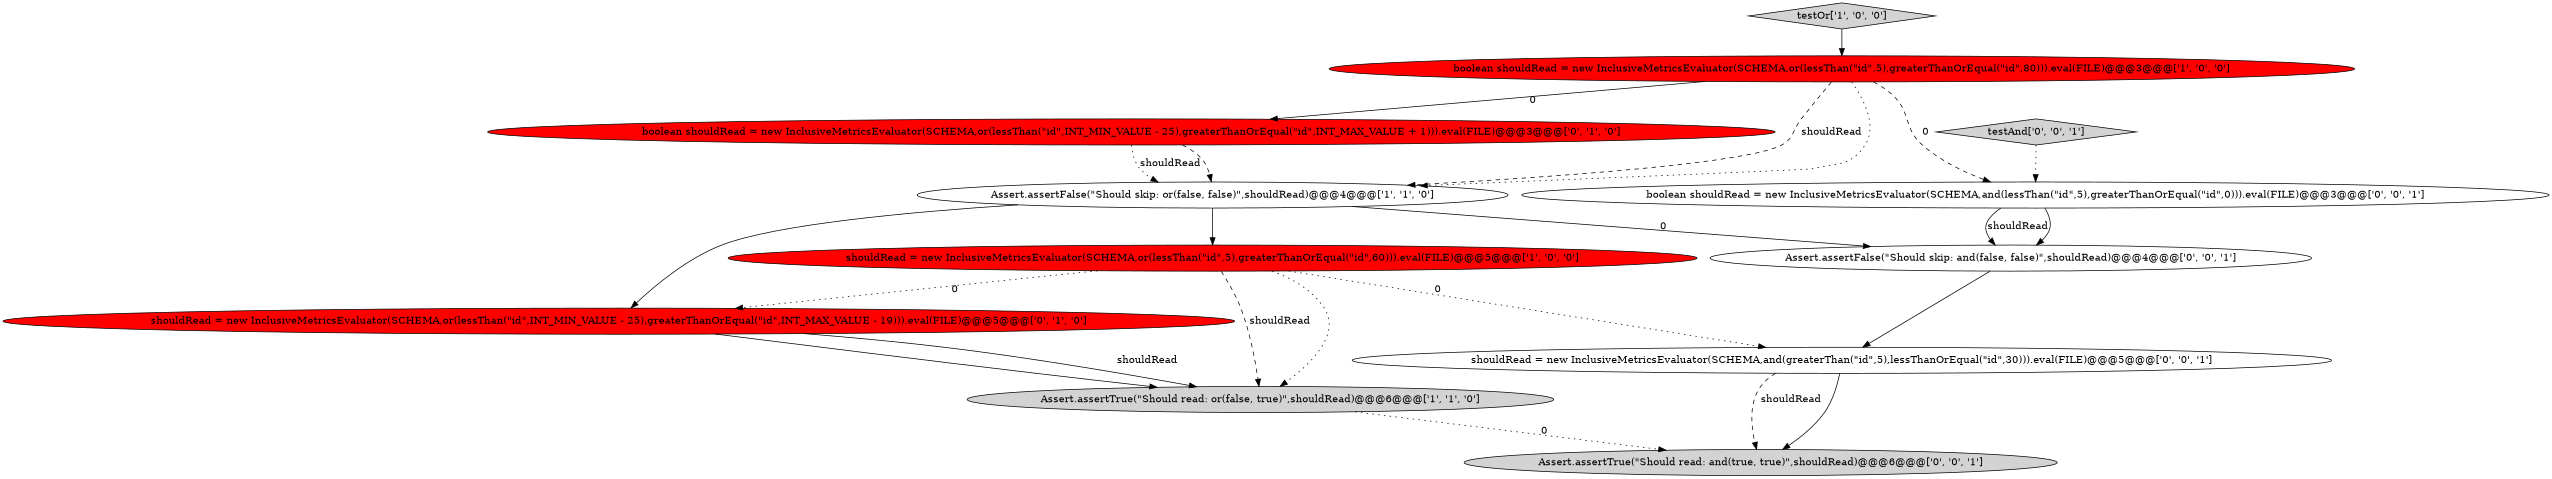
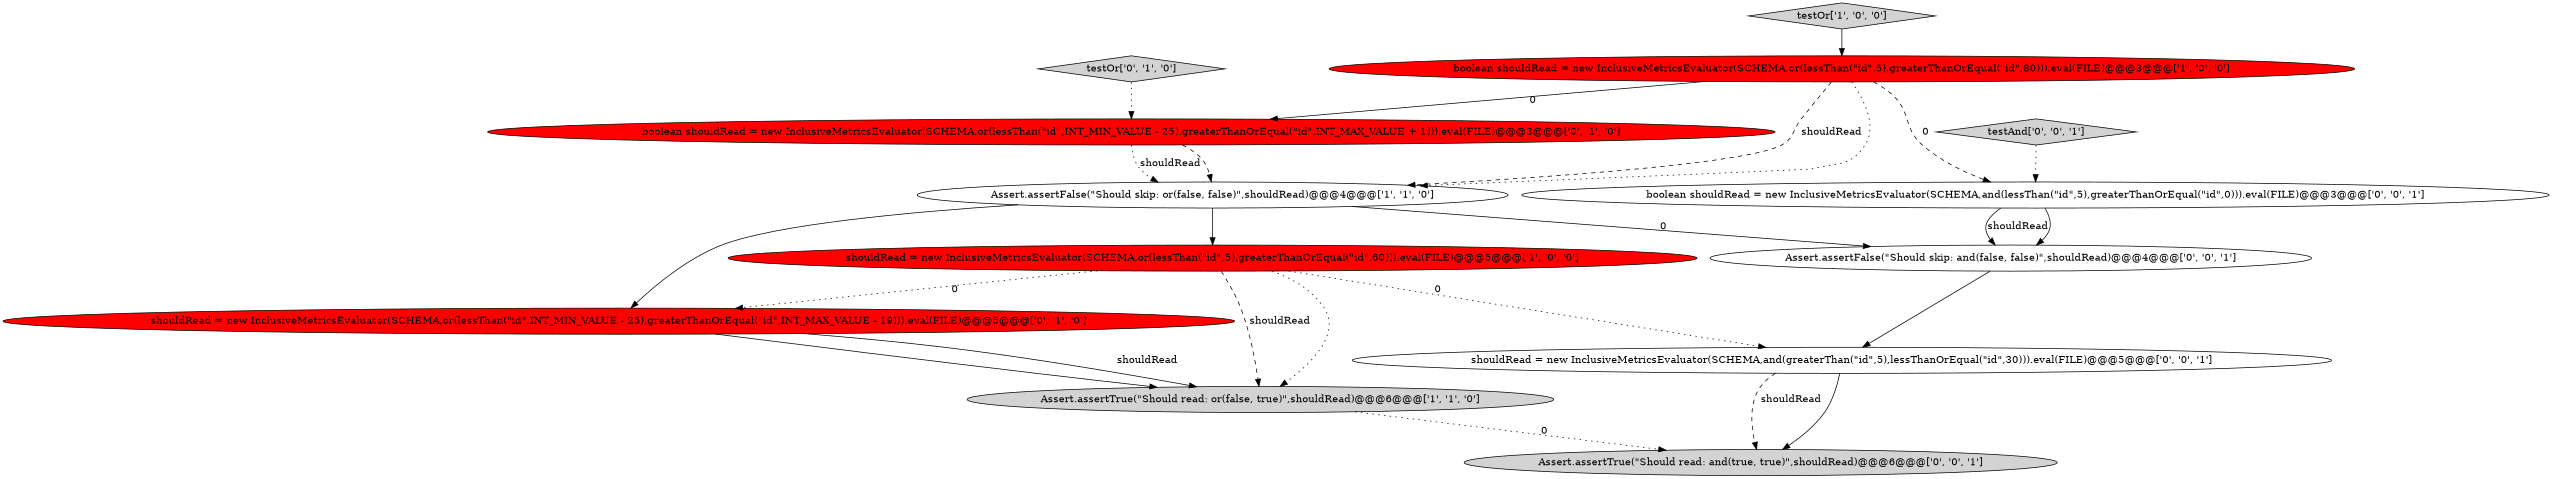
node "testOr['0', '1', '0']": added
